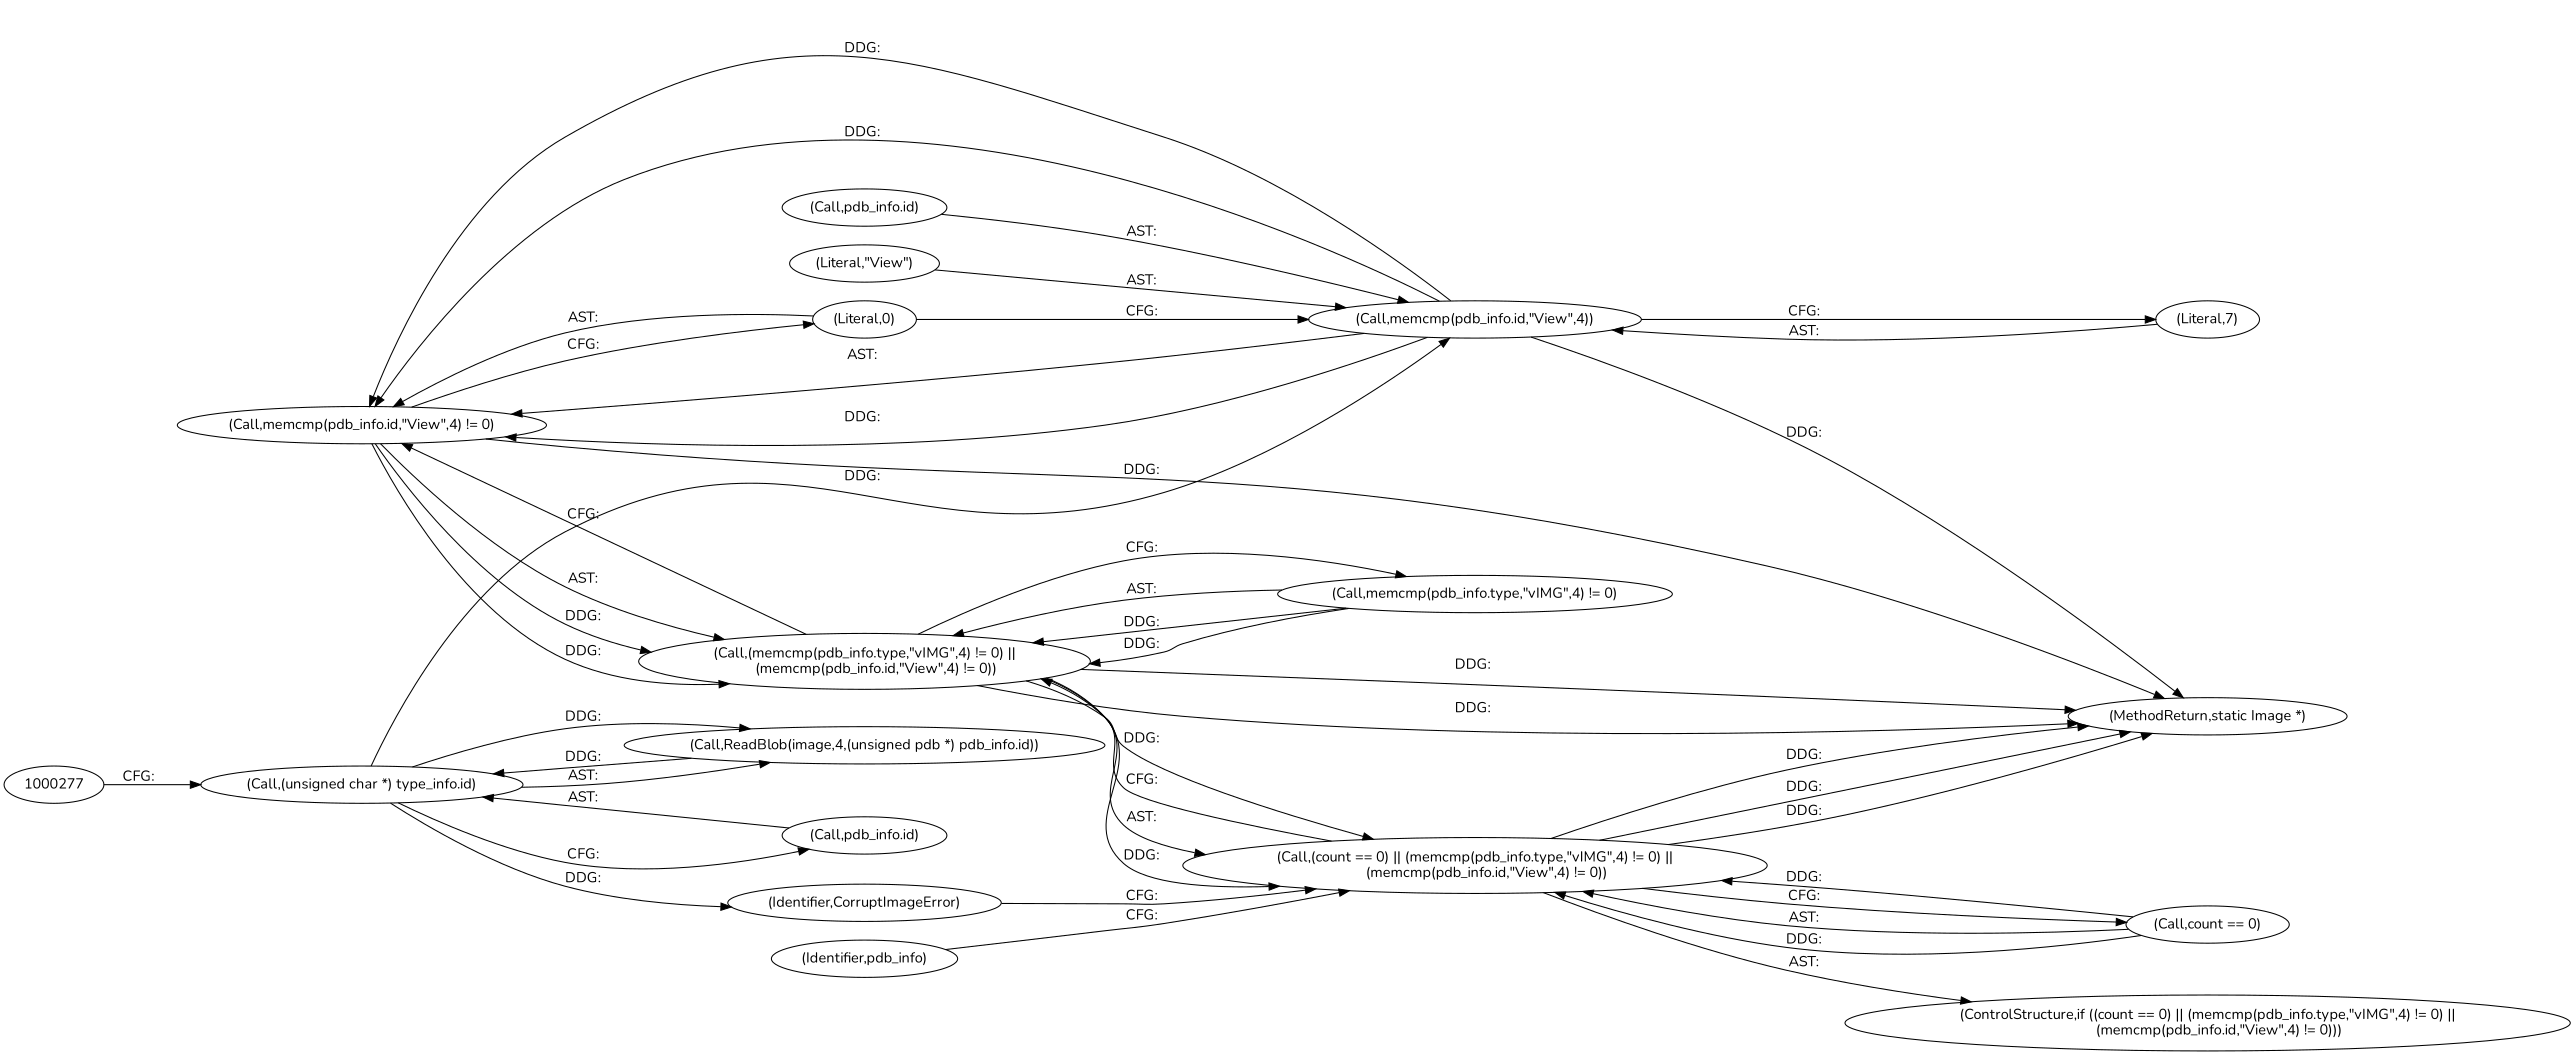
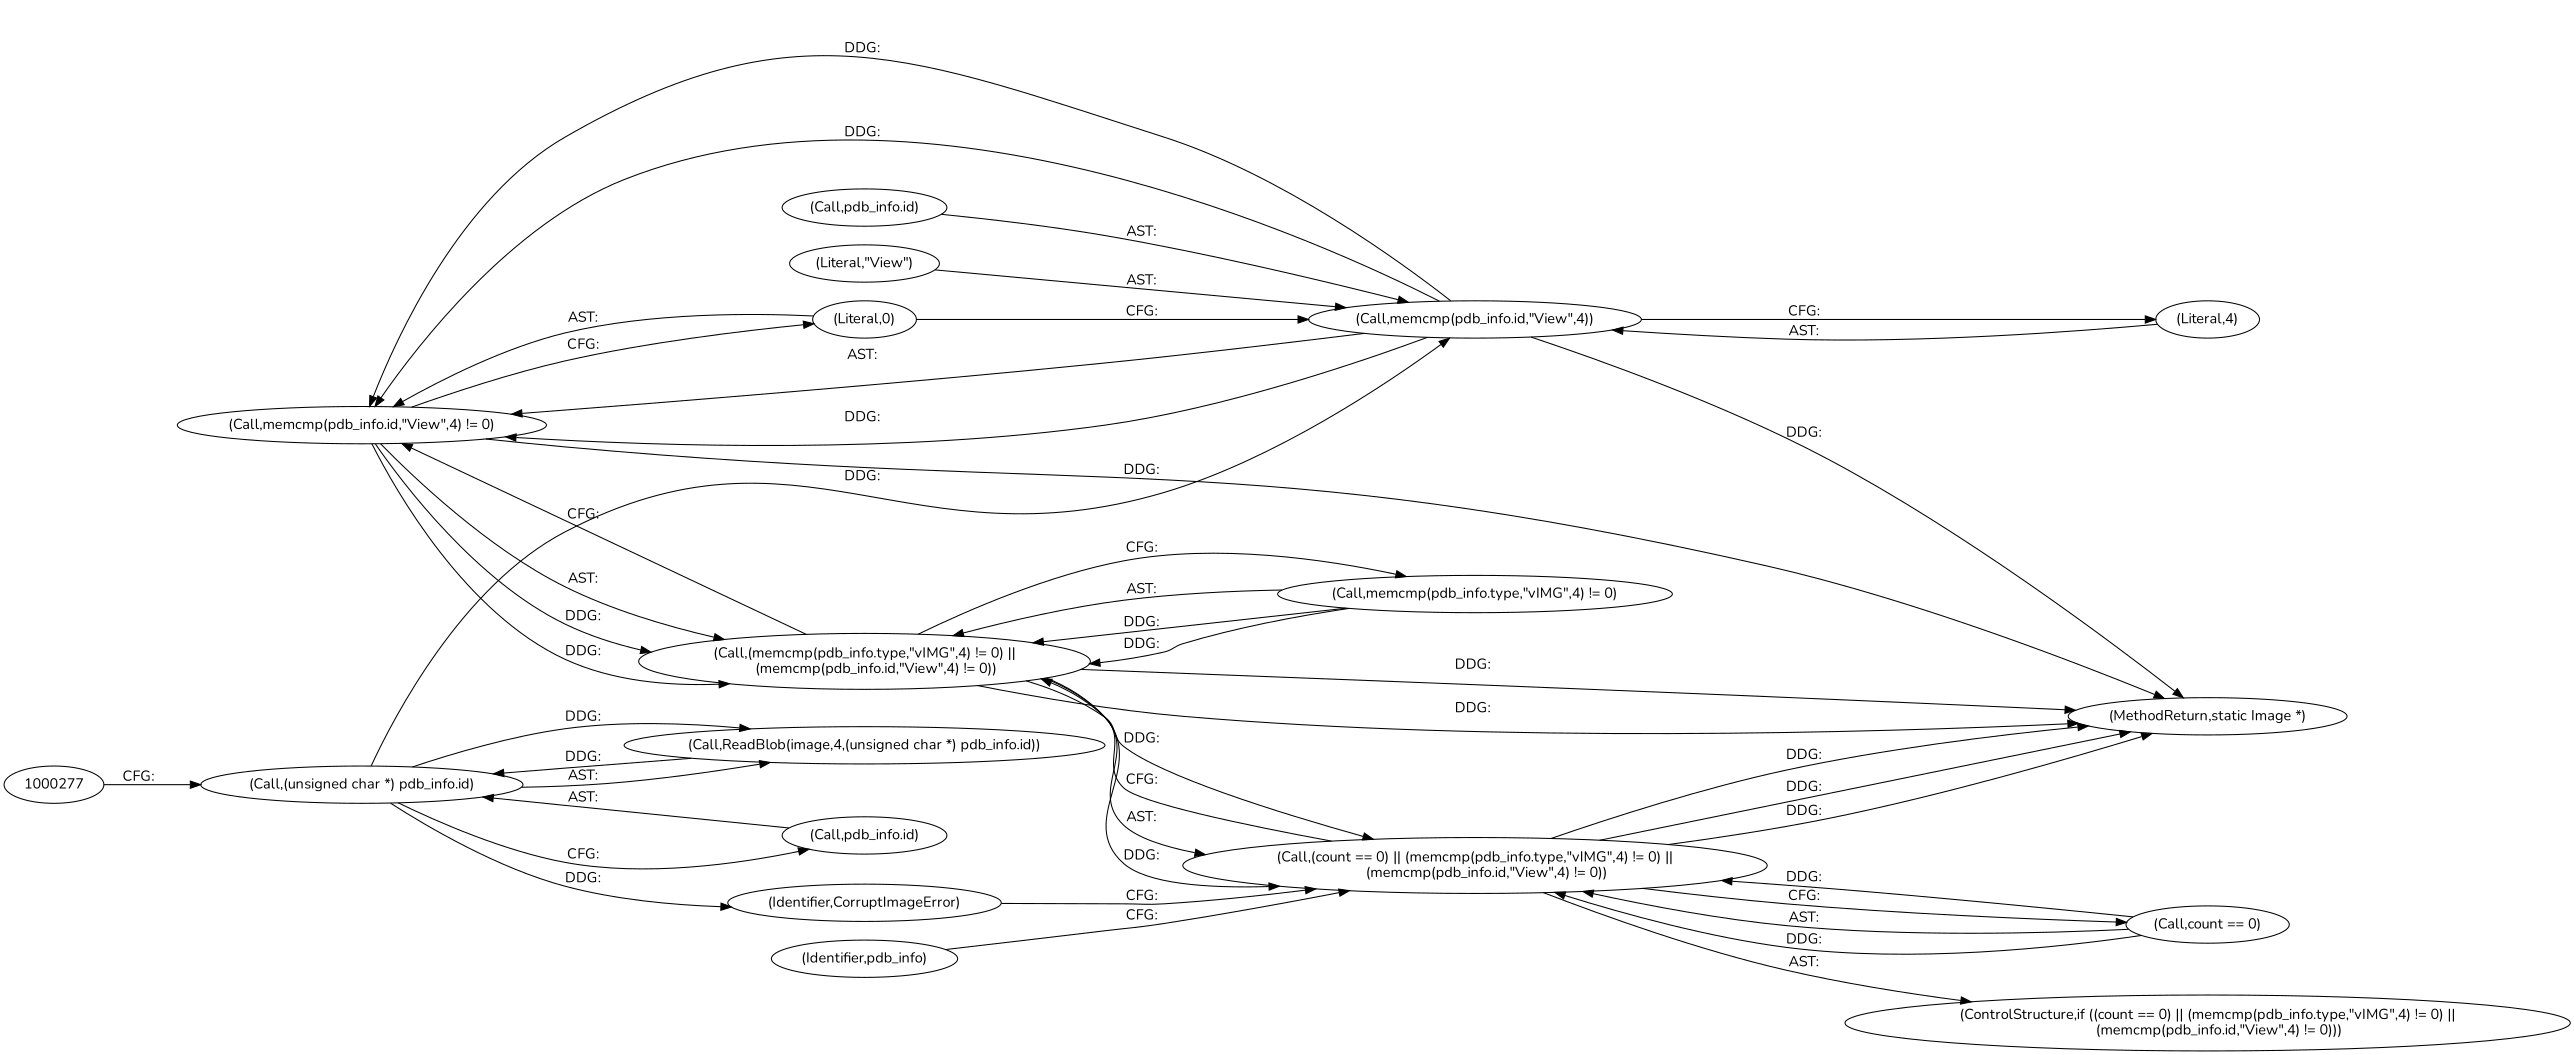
node "(Literal,7)": label "(Literal,7)" -> "(Literal,4)"
node "(Call,ReadBlob(image,4,(unsigned pdb *) pdb_info.id))": label "(Call,ReadBlob(image,4,(unsigned pdb *) pdb_info.id))" -> "(Call,ReadBlob(image,4,(unsigned char *) pdb_info.id))"
node "(Call,(unsigned char *) type_info.id)": label "(Call,(unsigned char *) type_info.id)" -> "(Call,(unsigned char *) pdb_info.id)"
